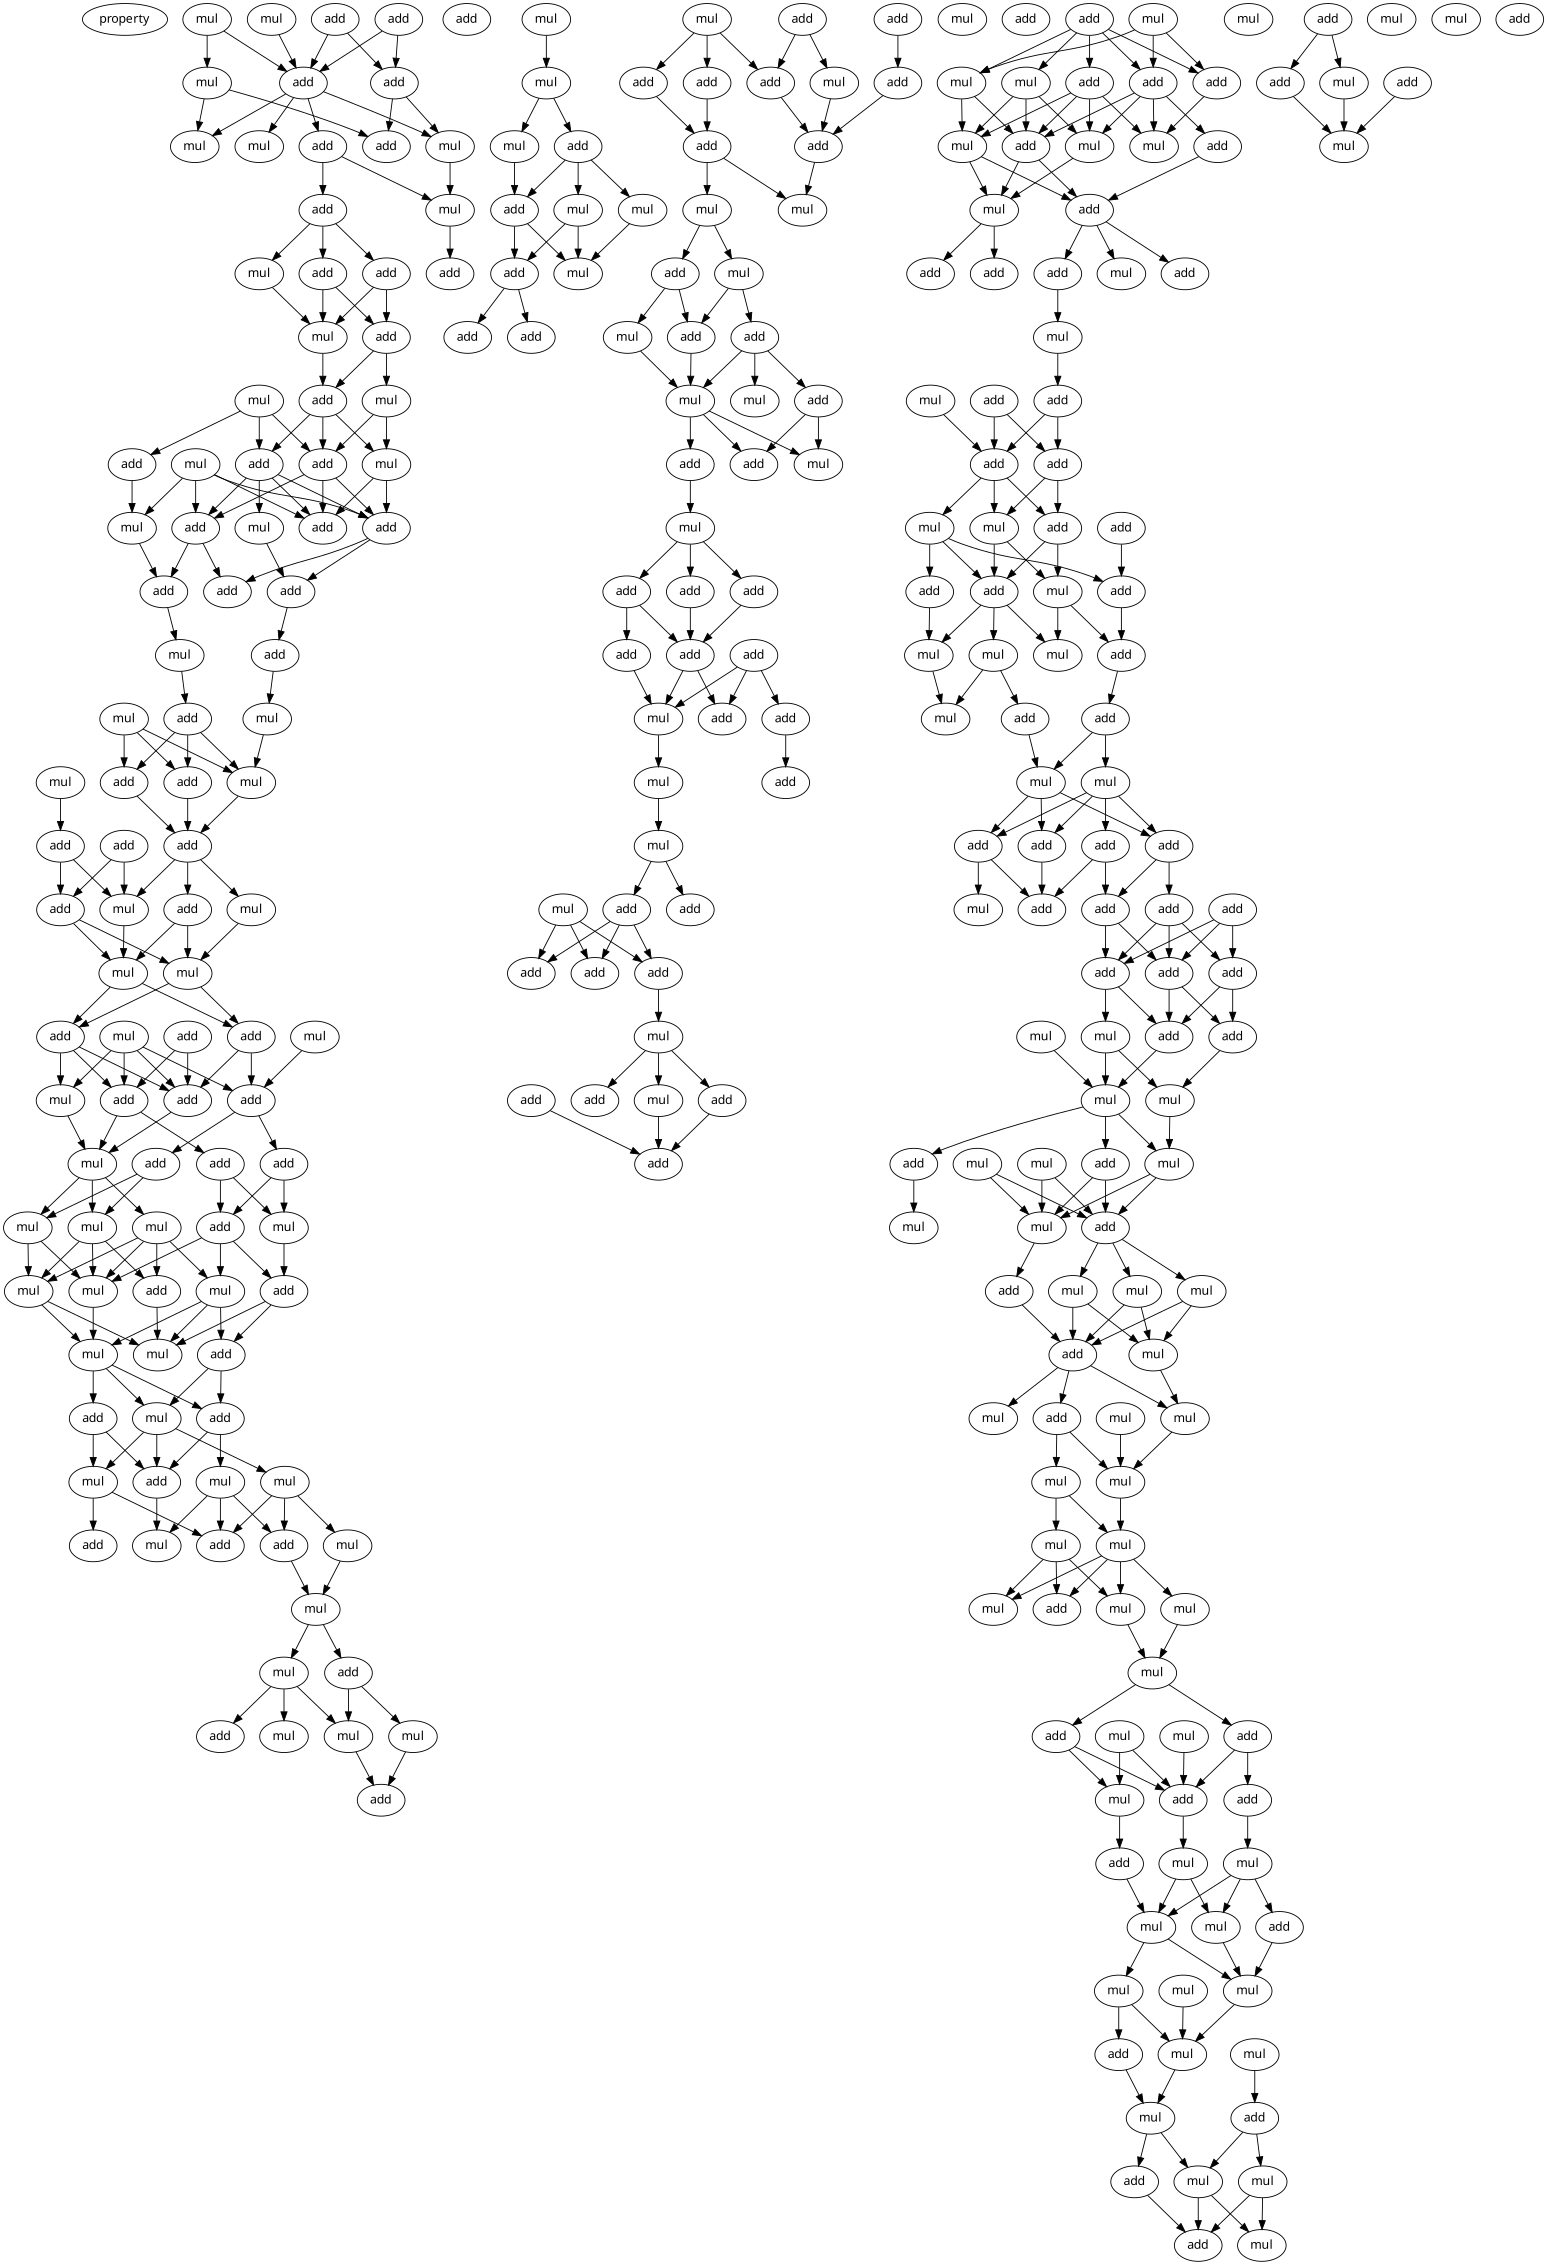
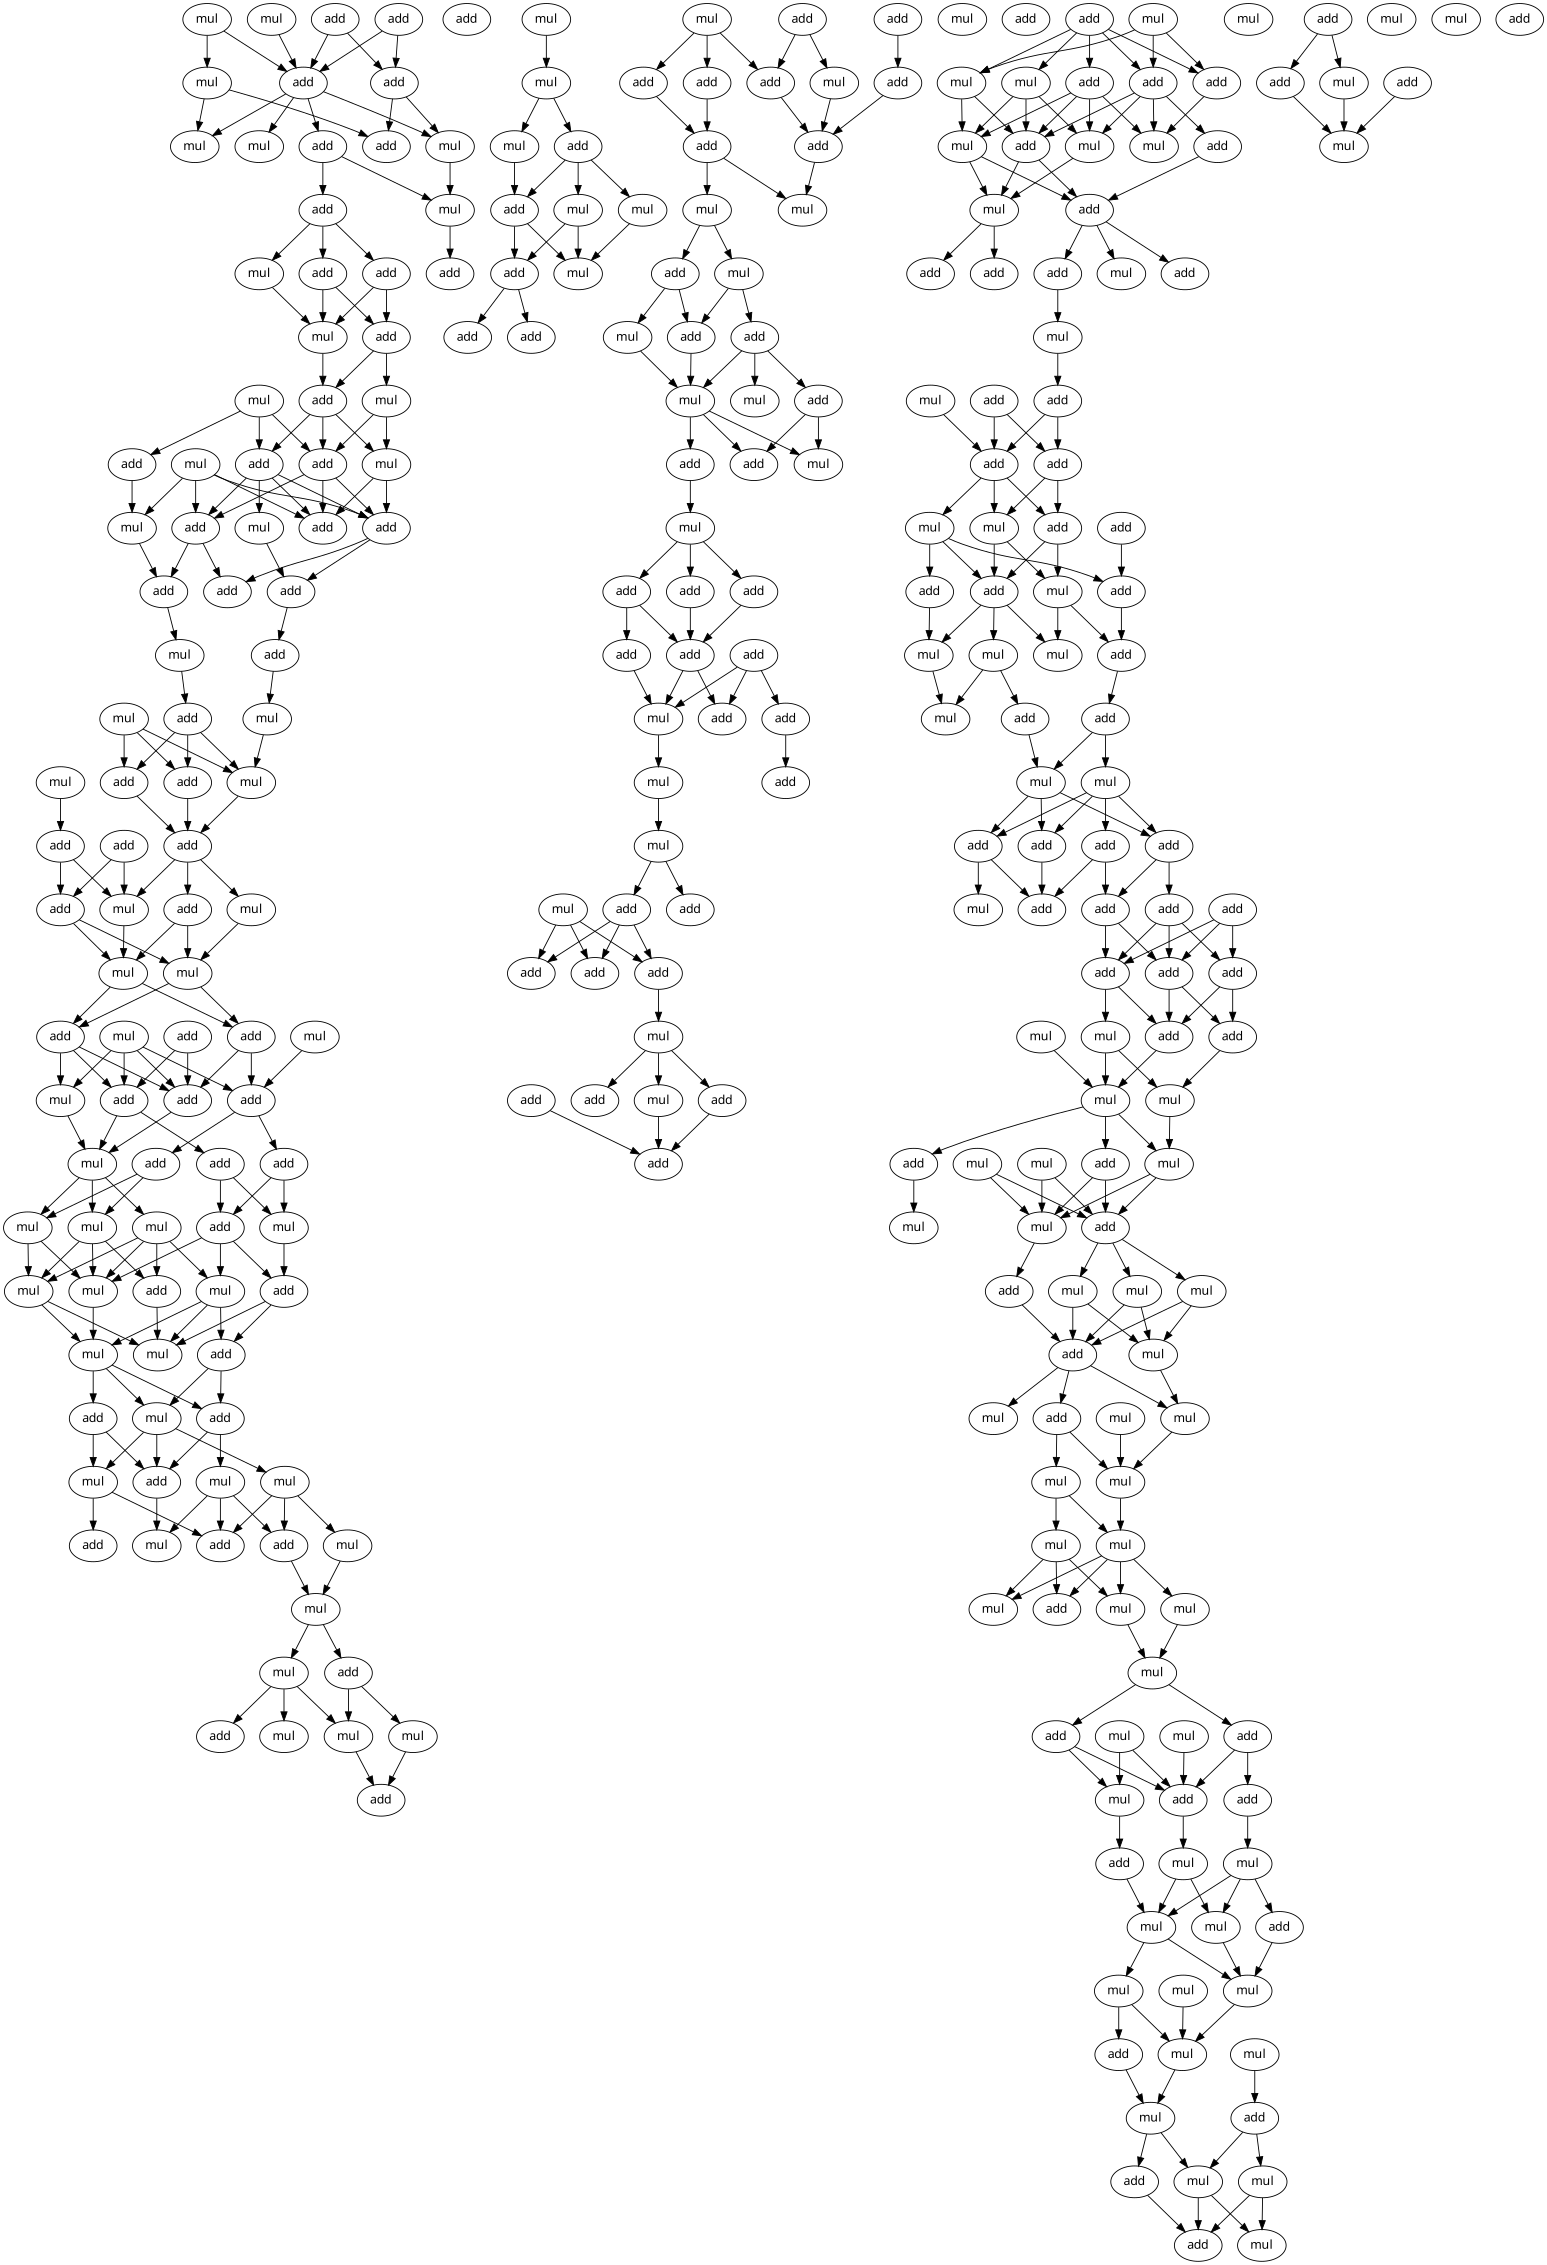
node "property": removed
